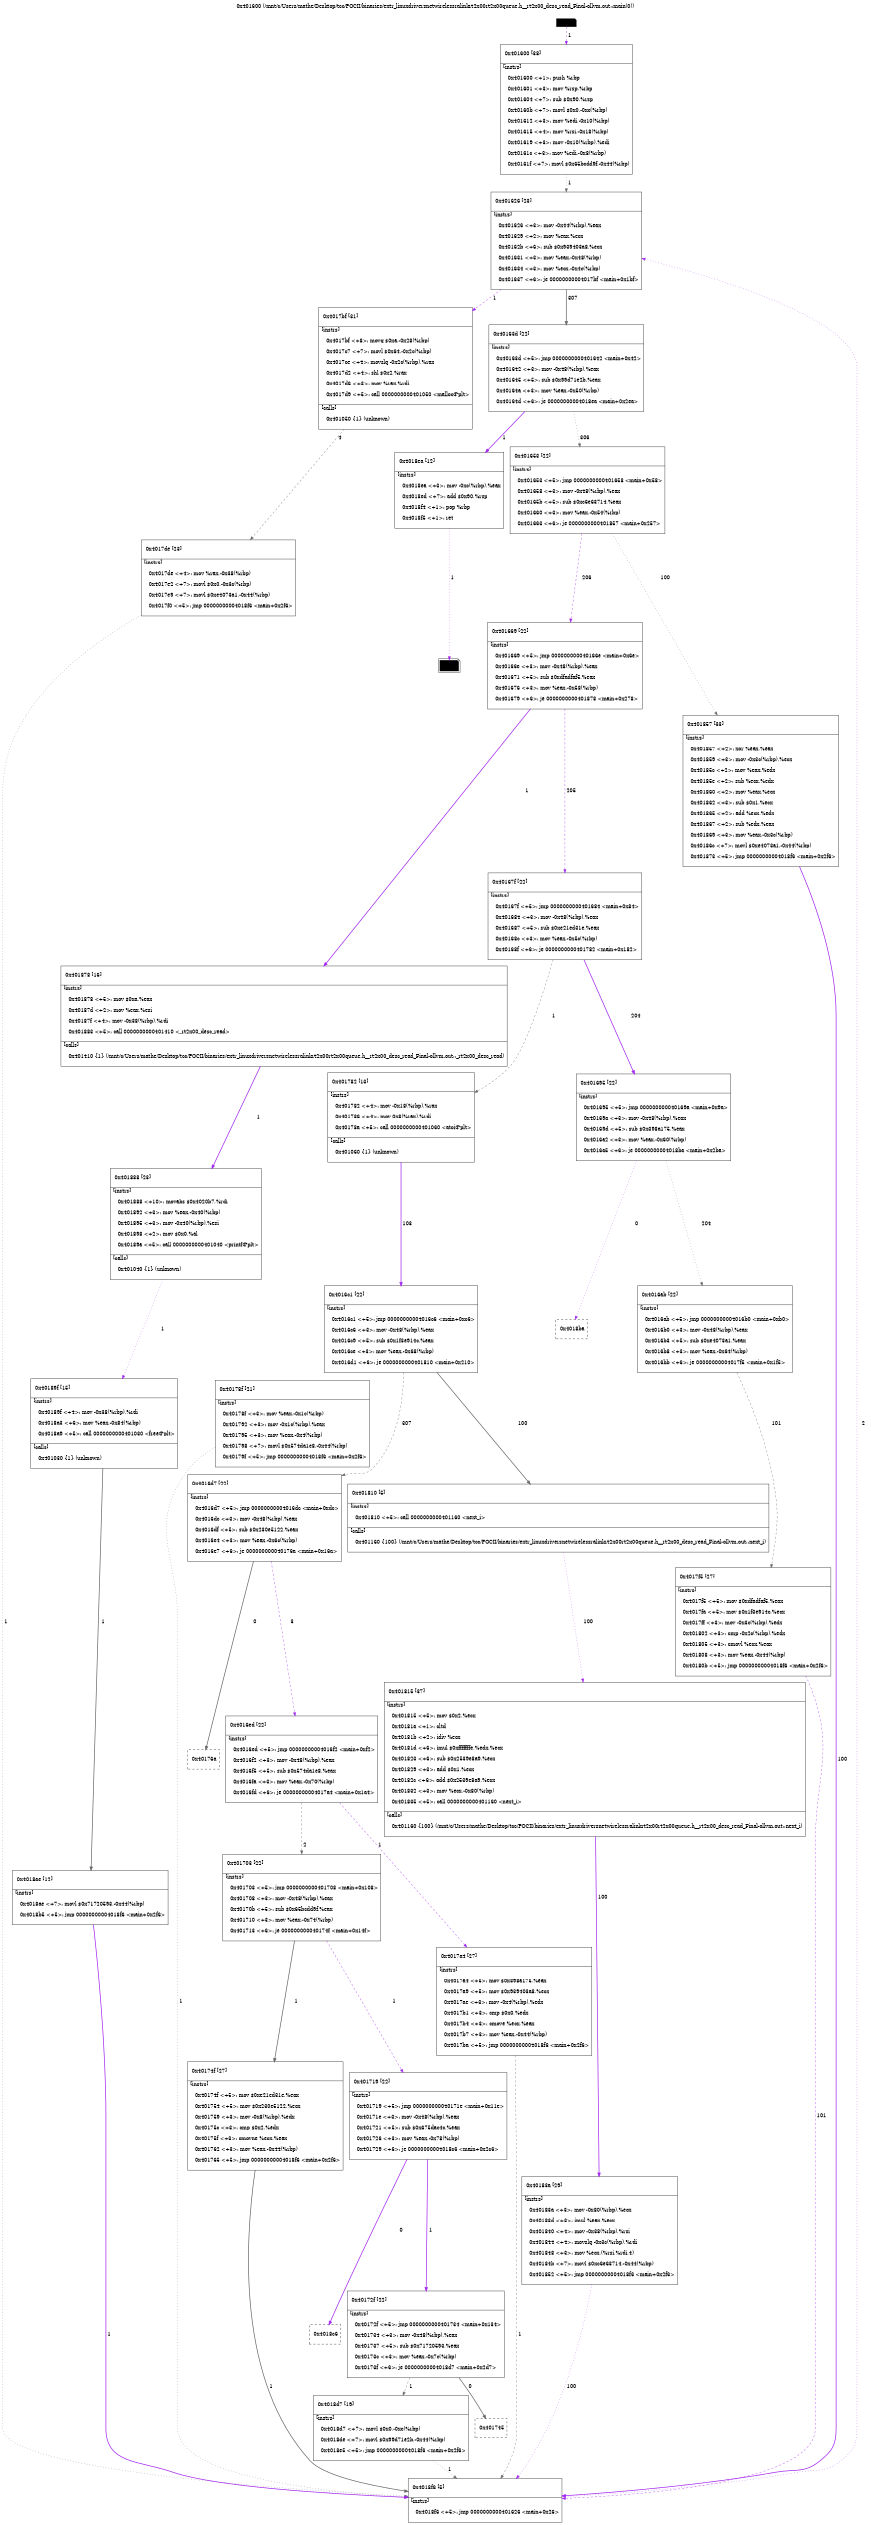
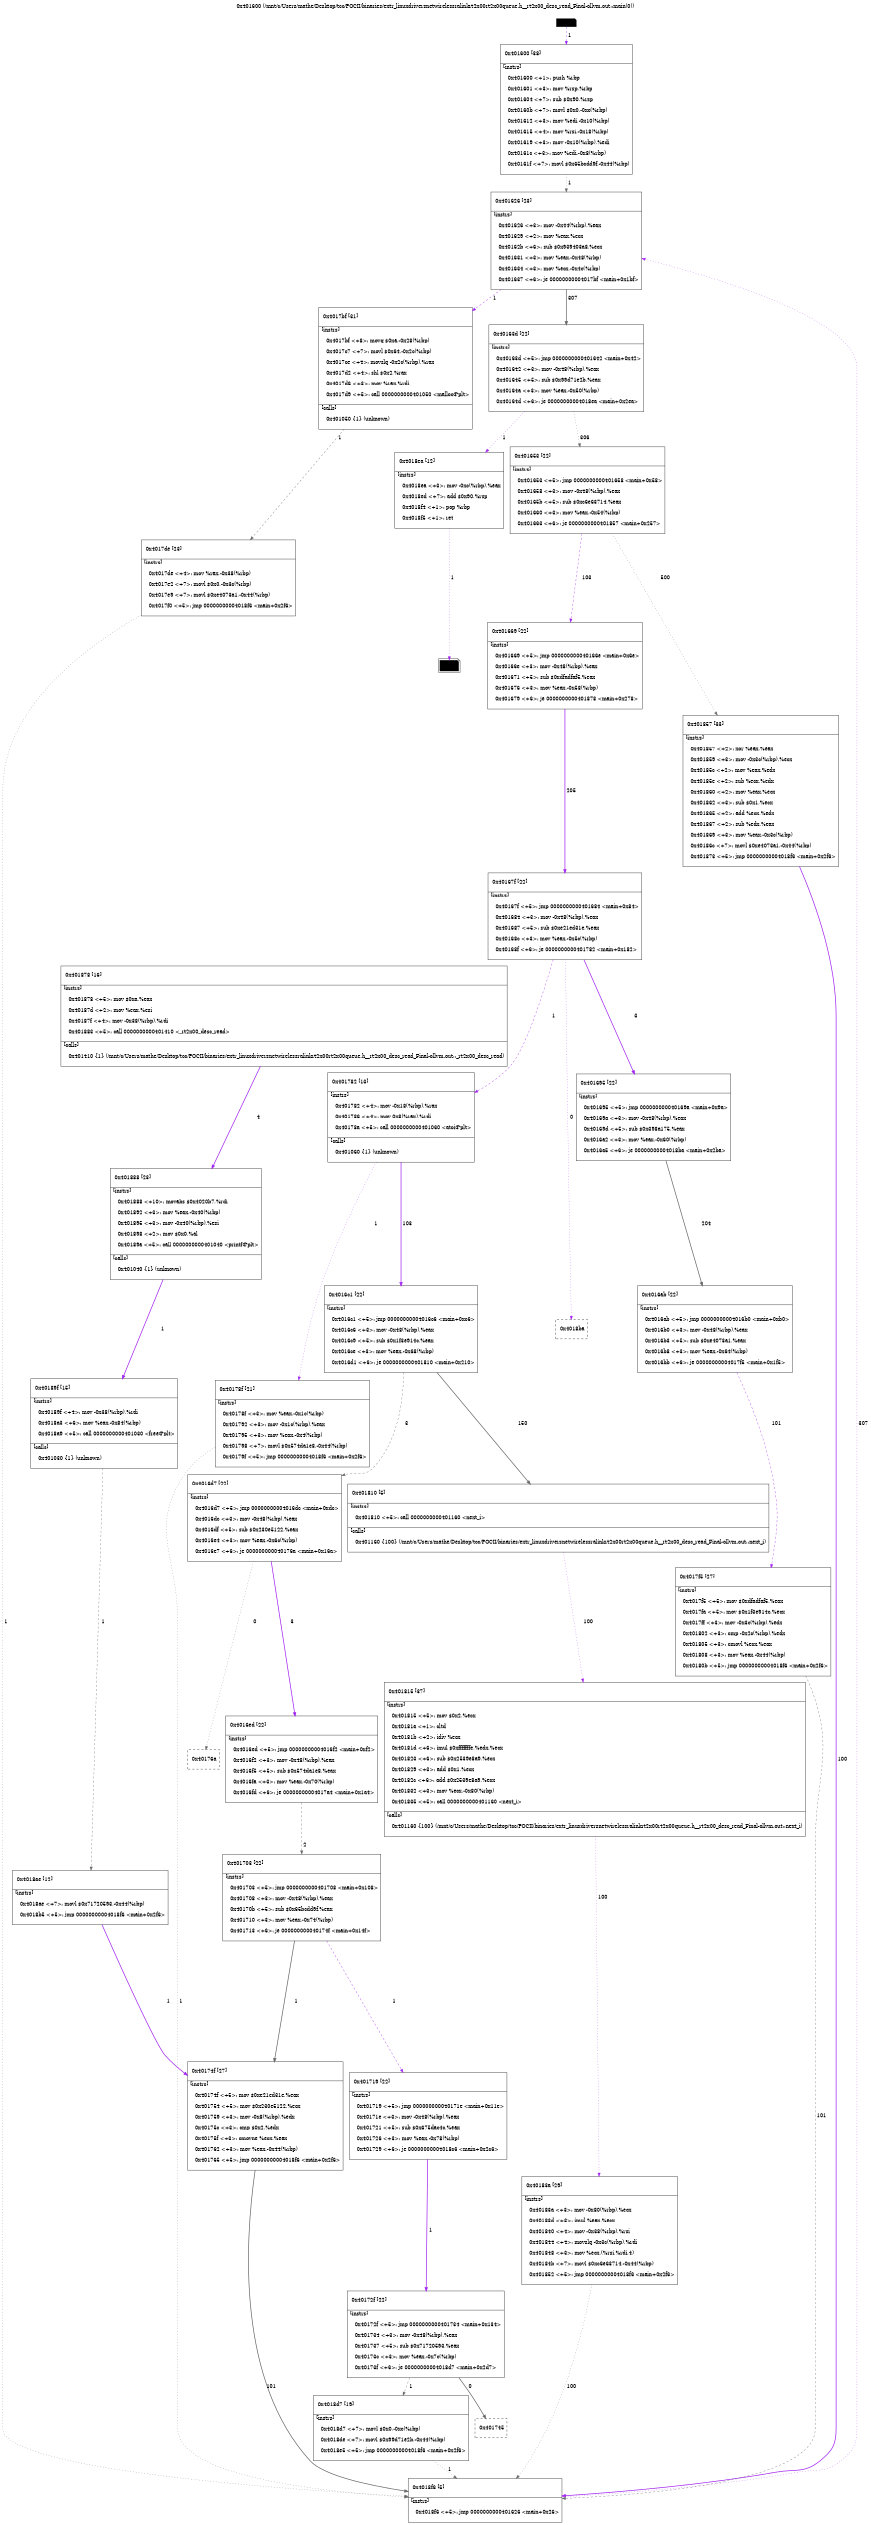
edge "0x40163d [22]" -> "0x4018ea [12]": style bold -> dotted
edge "0x4017bf [31]" -> "0x4017de [23]": label " 4" -> " 1"
edge "0x401653 [22]" -> "0x401669 [22]": label " 206" -> " 103"
edge "0x401653 [22]" -> "0x401857 [33]": label " 100" -> " 500"
edge "0x401669 [22]" -> "0x40167f [22]": style dashed -> bold
edge "0x401669 [22]" -> "0x401878 [16]": removed, label "1"
edge "0x40167f [22]" -> "0x401695 [22]": label " 204" -> " 3"
edge "0x40167f [22]" -> "0x401782 [13]": color gray40 -> purple
edge "0x401878 [16]" -> "0x401888 [23]": label " 1" -> " 4"
edge "0x401695 [22]" -> "0x4016ab [22]": style dotted -> bold
edge "0x401695 [22]" -> "0x4018ba": now "0x40167f [22]" -> "0x4018ba"
edge "0x401782 [13]" -> "0x40178f [21]": added, label "1"
edge "0x401888 [23]" -> "0x40189f [15]": style dotted -> bold
edge "0x4016c1 [22]" -> "0x4016d7 [22]": label " 307" -> " 3"
edge "0x4016c1 [22]" -> "0x401810 [5]": label " 100" -> " 150"
edge "0x4018f6 [5]" -> "0x401626 [23]": label " 2" -> " 307"
edge "0x4016ab [22]" -> "0x4017f5 [27]": color gray40 -> purple
edge "0x4016d7 [22]" -> "0x4016ed [22]": style dashed -> bold
edge "0x4016d7 [22]" -> "0x40176a": style bold -> dotted
edge "0x40189f [15]" -> "0x4018ae [12]": style bold -> dashed
node "0x4017a4 [27]": removed
edge "0x401815 [37]" -> "0x40183a [29]": style bold -> dotted
edge "0x4017f5 [27]" -> "0x4018f6 [5]": color purple -> gray40
node "0x4018c6": removed
edge "0x4018ae [12]" -> "0x4018f6 [5]": now "0x4018ae [12]" -> "0x40174f [27]"
edge "0x40183a [29]" -> "0x4018f6 [5]": color purple -> gray40
edge "0x40174f [27]" -> "0x4018f6 [5]": label " 1" -> " 101"
